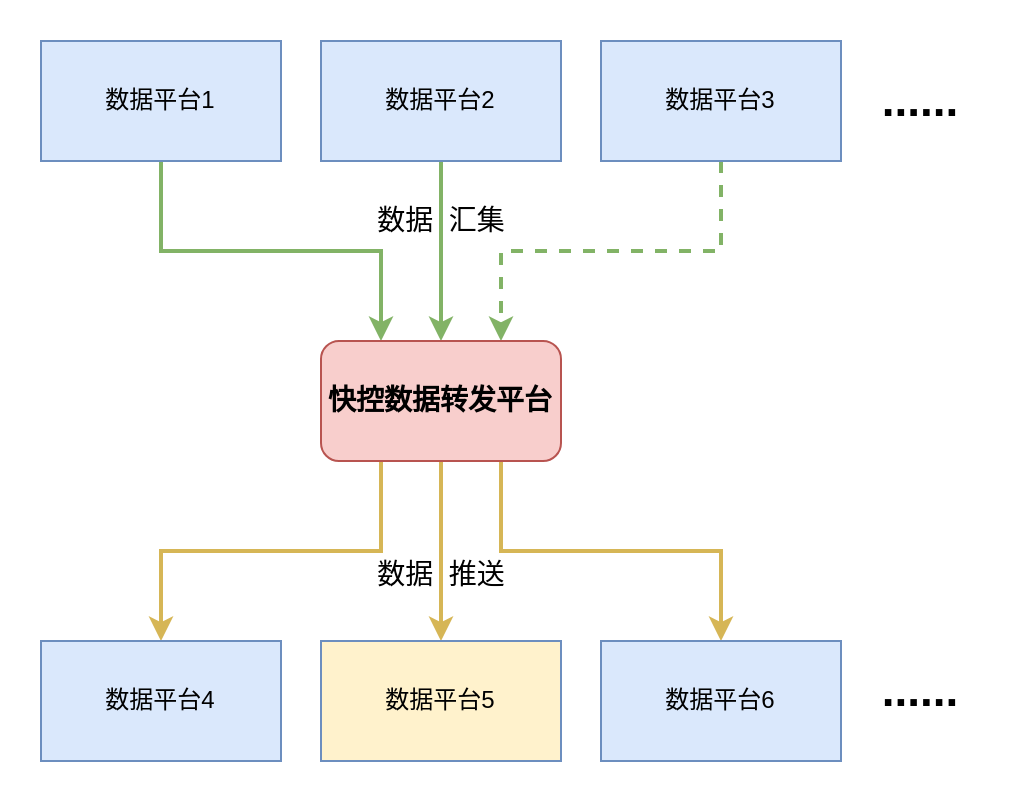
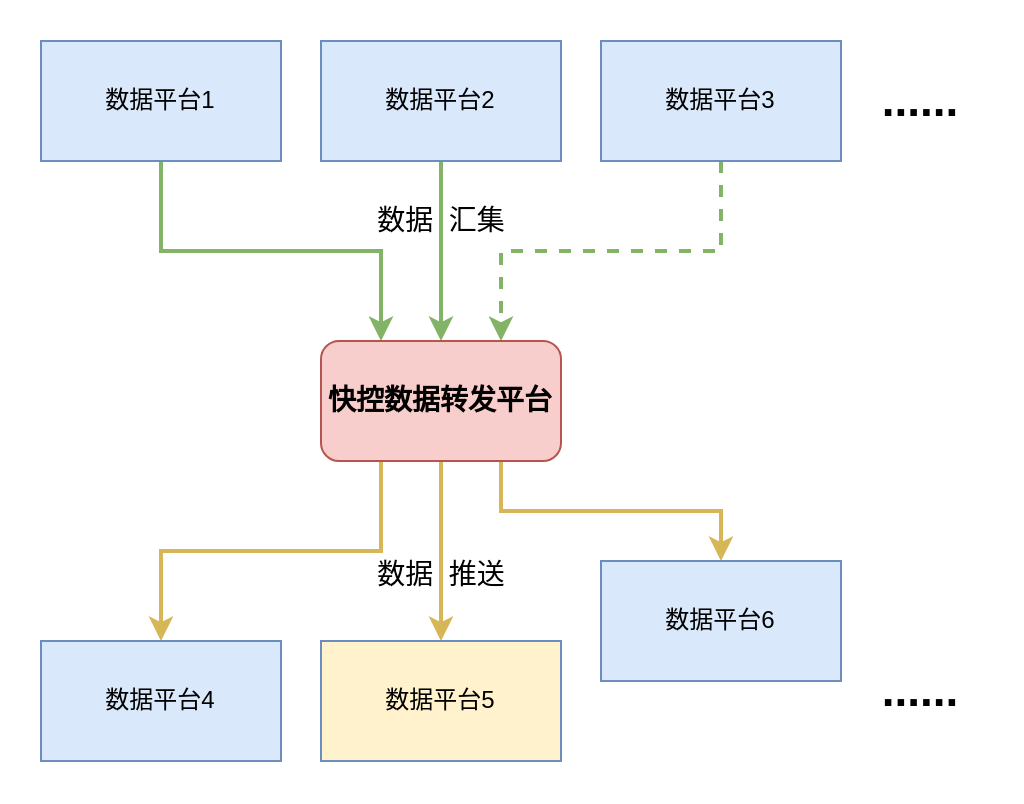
node "数据平台6": moved (721, 701) -> (721, 621)
